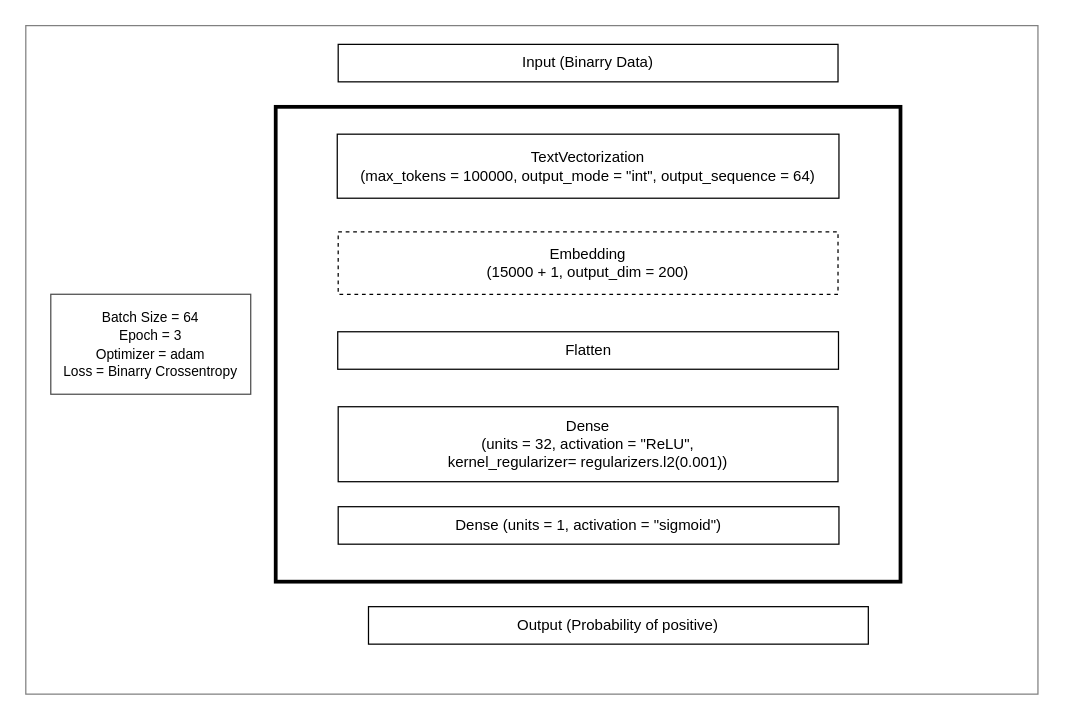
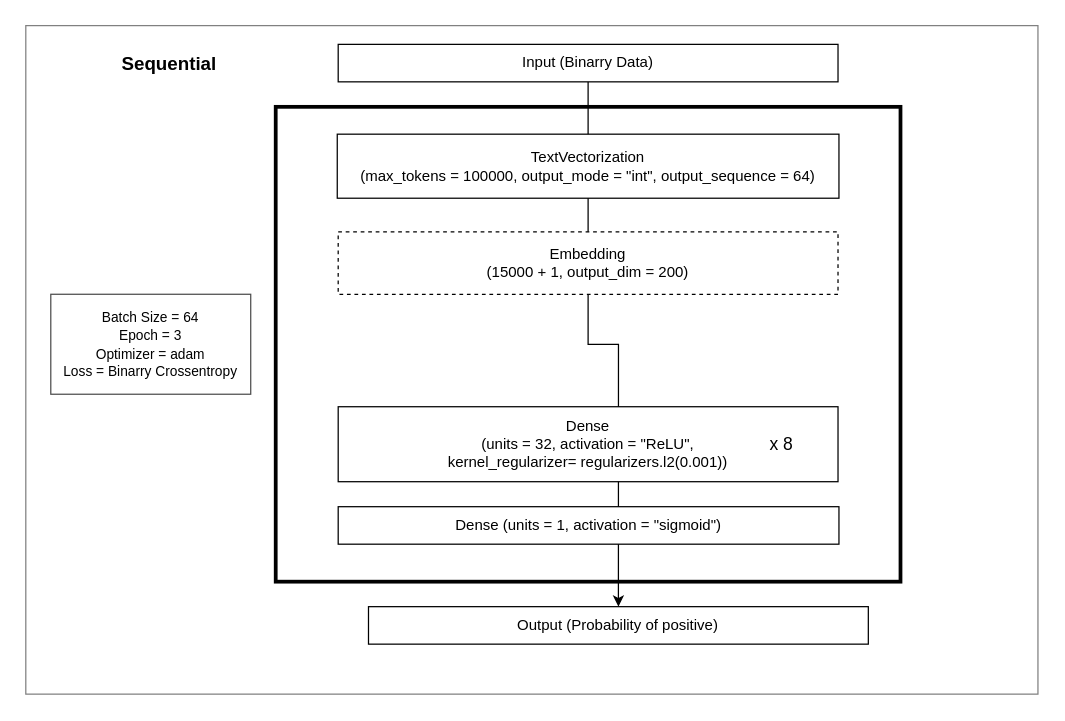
node "Sequential": added
edge "Input (Binarry Data)" -> "Output (Probability of positive)": added
node "Flatten": removed
node "x 8": added
